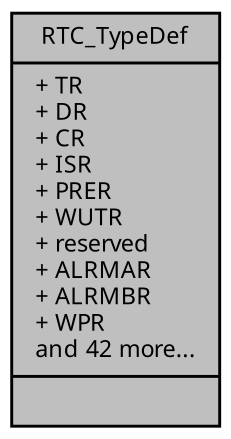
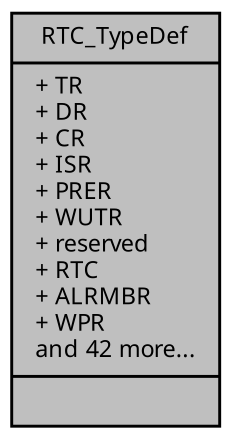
node "RTC_TypeDef": text "+ ALRMAR" -> "+ RTC"
